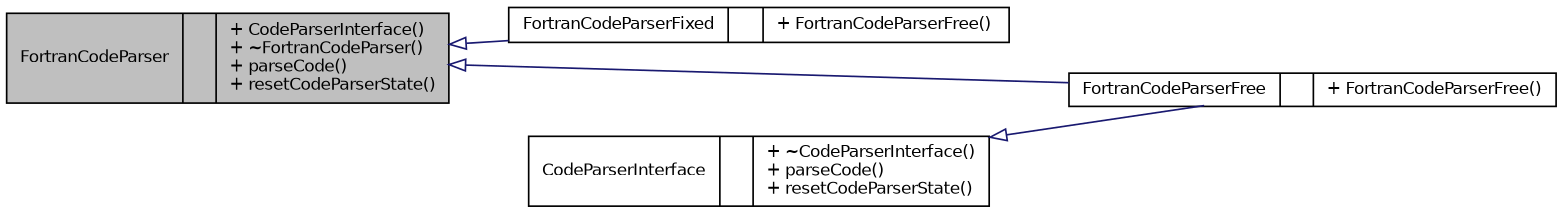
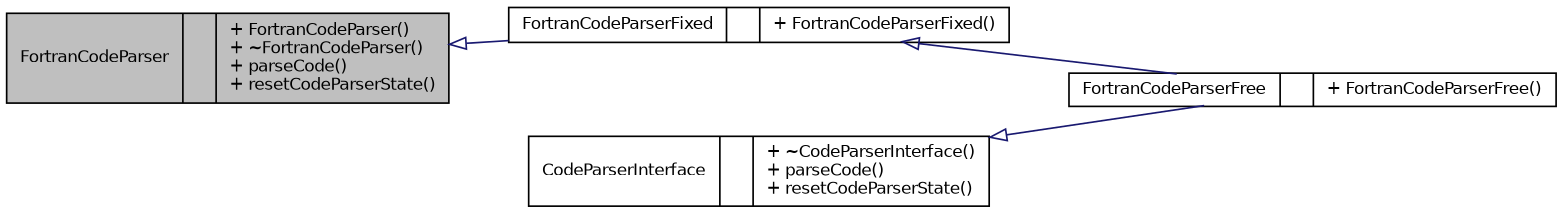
node "FortranCodeParserFixed": text "+ FortranCodeParserFree()" -> "+ FortranCodeParserFixed()"
node "FortranCodeParser": text "+ CodeParserInterface()" -> "+ FortranCodeParser()"
edge "FortranCodeParserFree" -> "FortranCodeParser": now "FortranCodeParserFree" -> "FortranCodeParserFixed"
